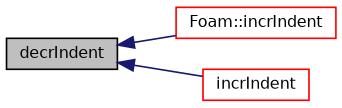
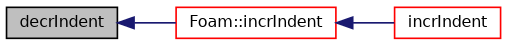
edge "incrIndent" -> "decrIndent": now "incrIndent" -> "Foam::incrIndent"
